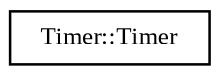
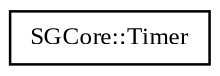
node "Timer::Timer": label "Timer::Timer" -> "SGCore::Timer"
